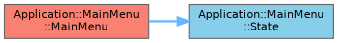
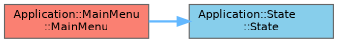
node "Application::MainMenu ::State": label "Application::MainMenu ::State" -> "Application::State ::State"
